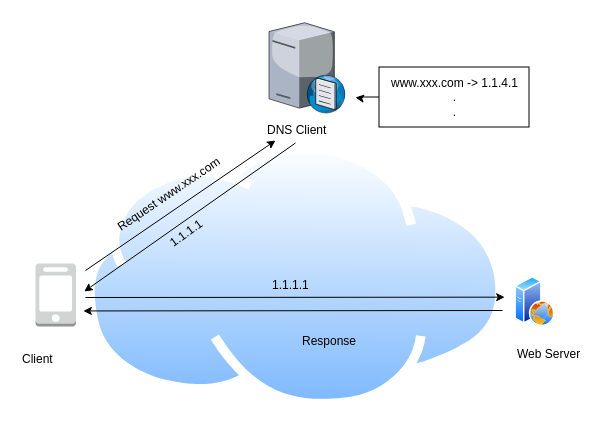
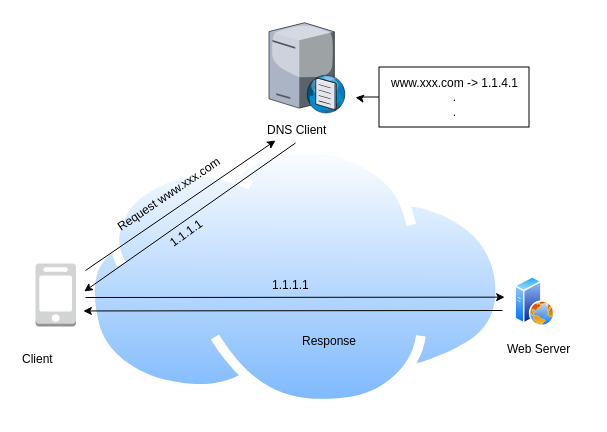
node "Web Server": moved (556, 355) -> (546, 350)
